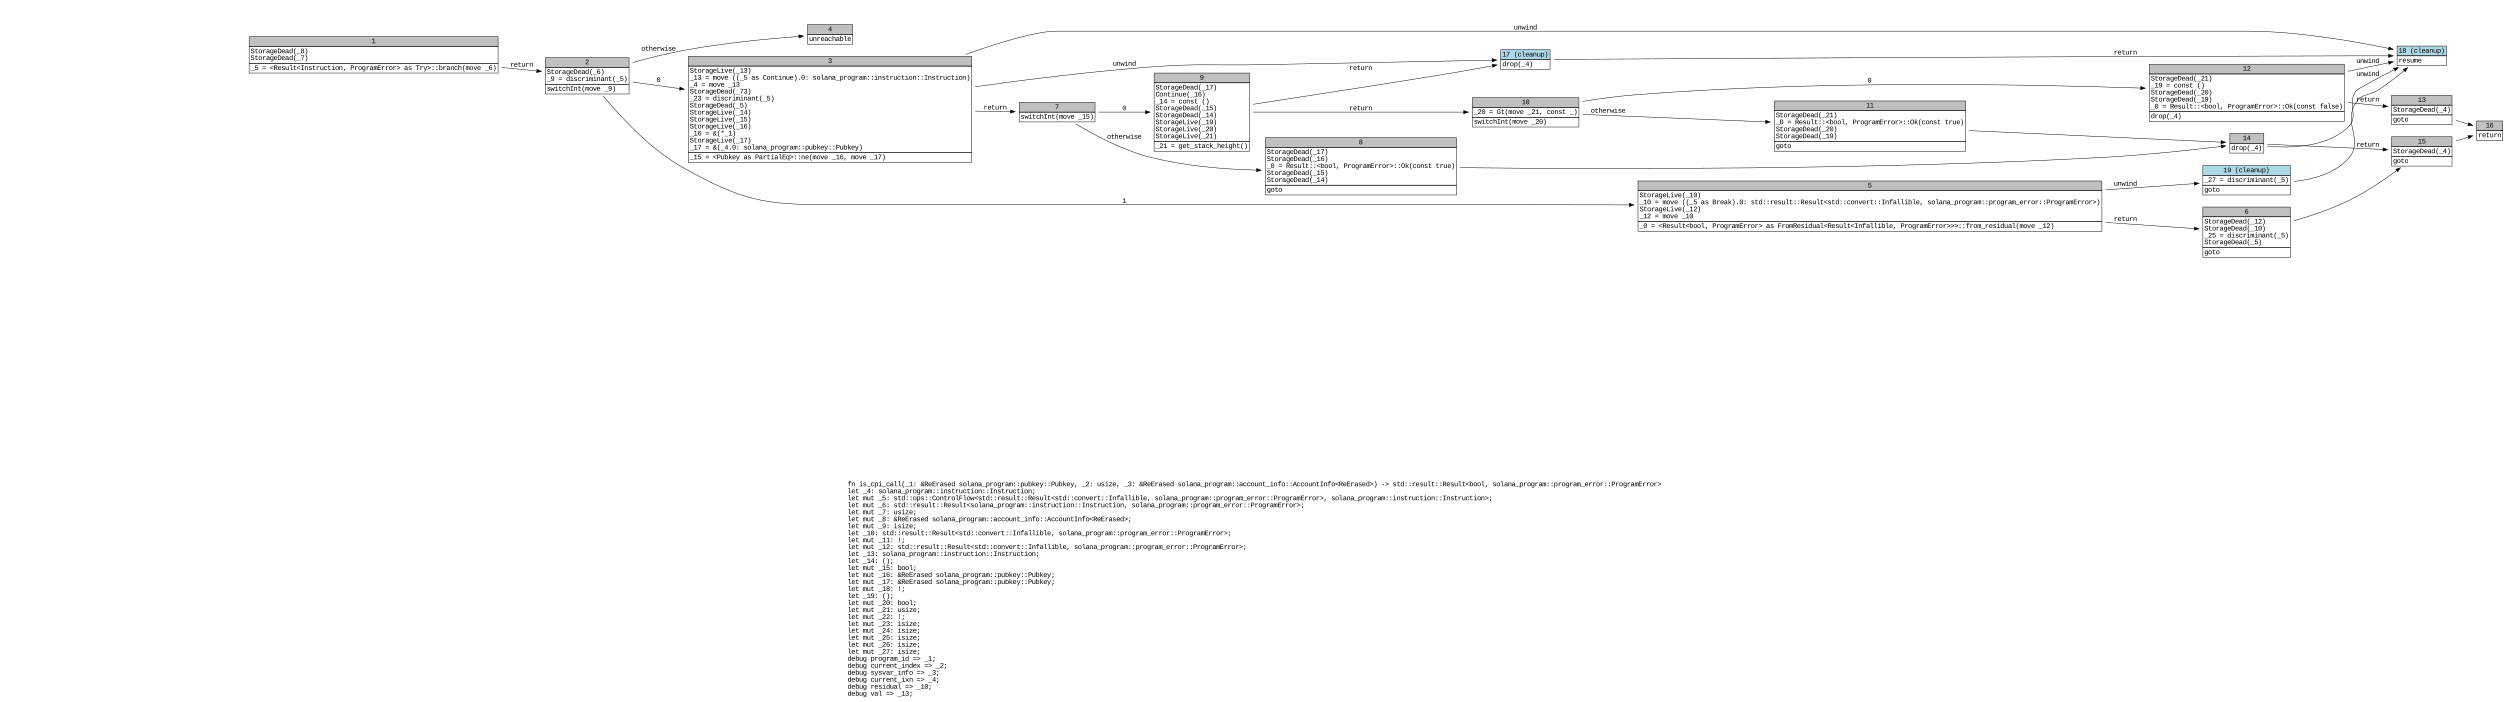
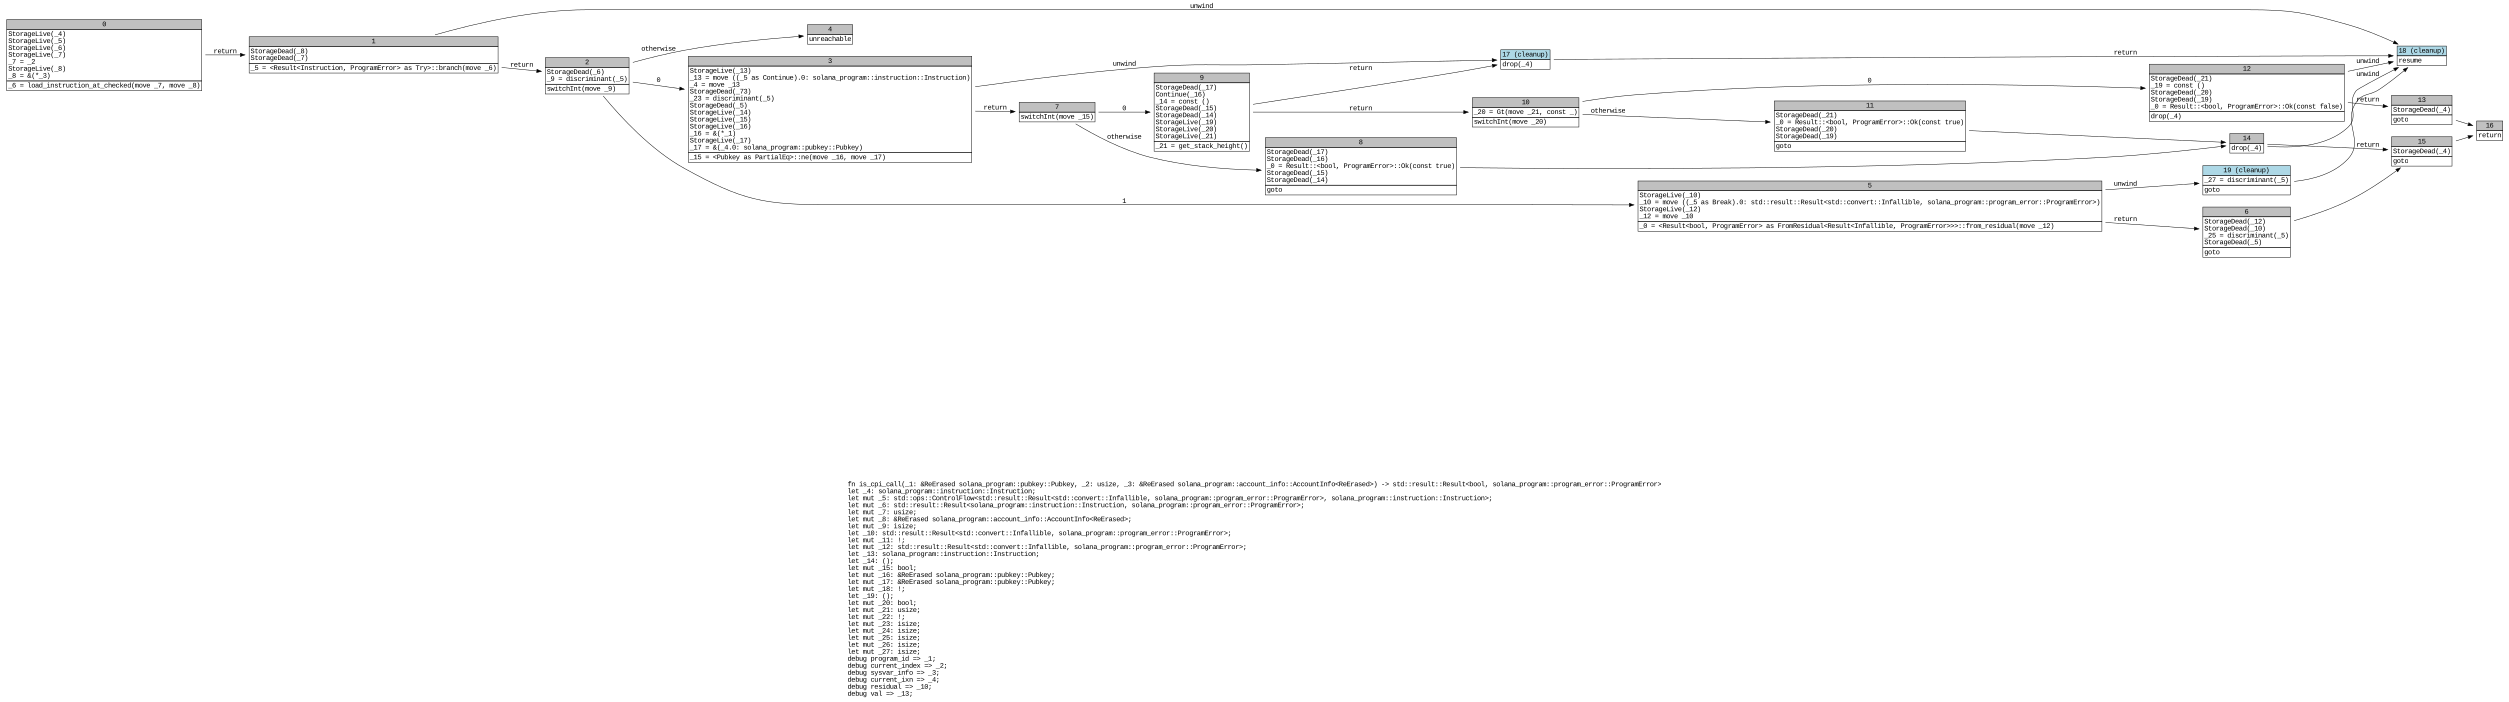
edge "3" -> "18 (cleanup)": now "1" -> "18 (cleanup)"
node "0": added
